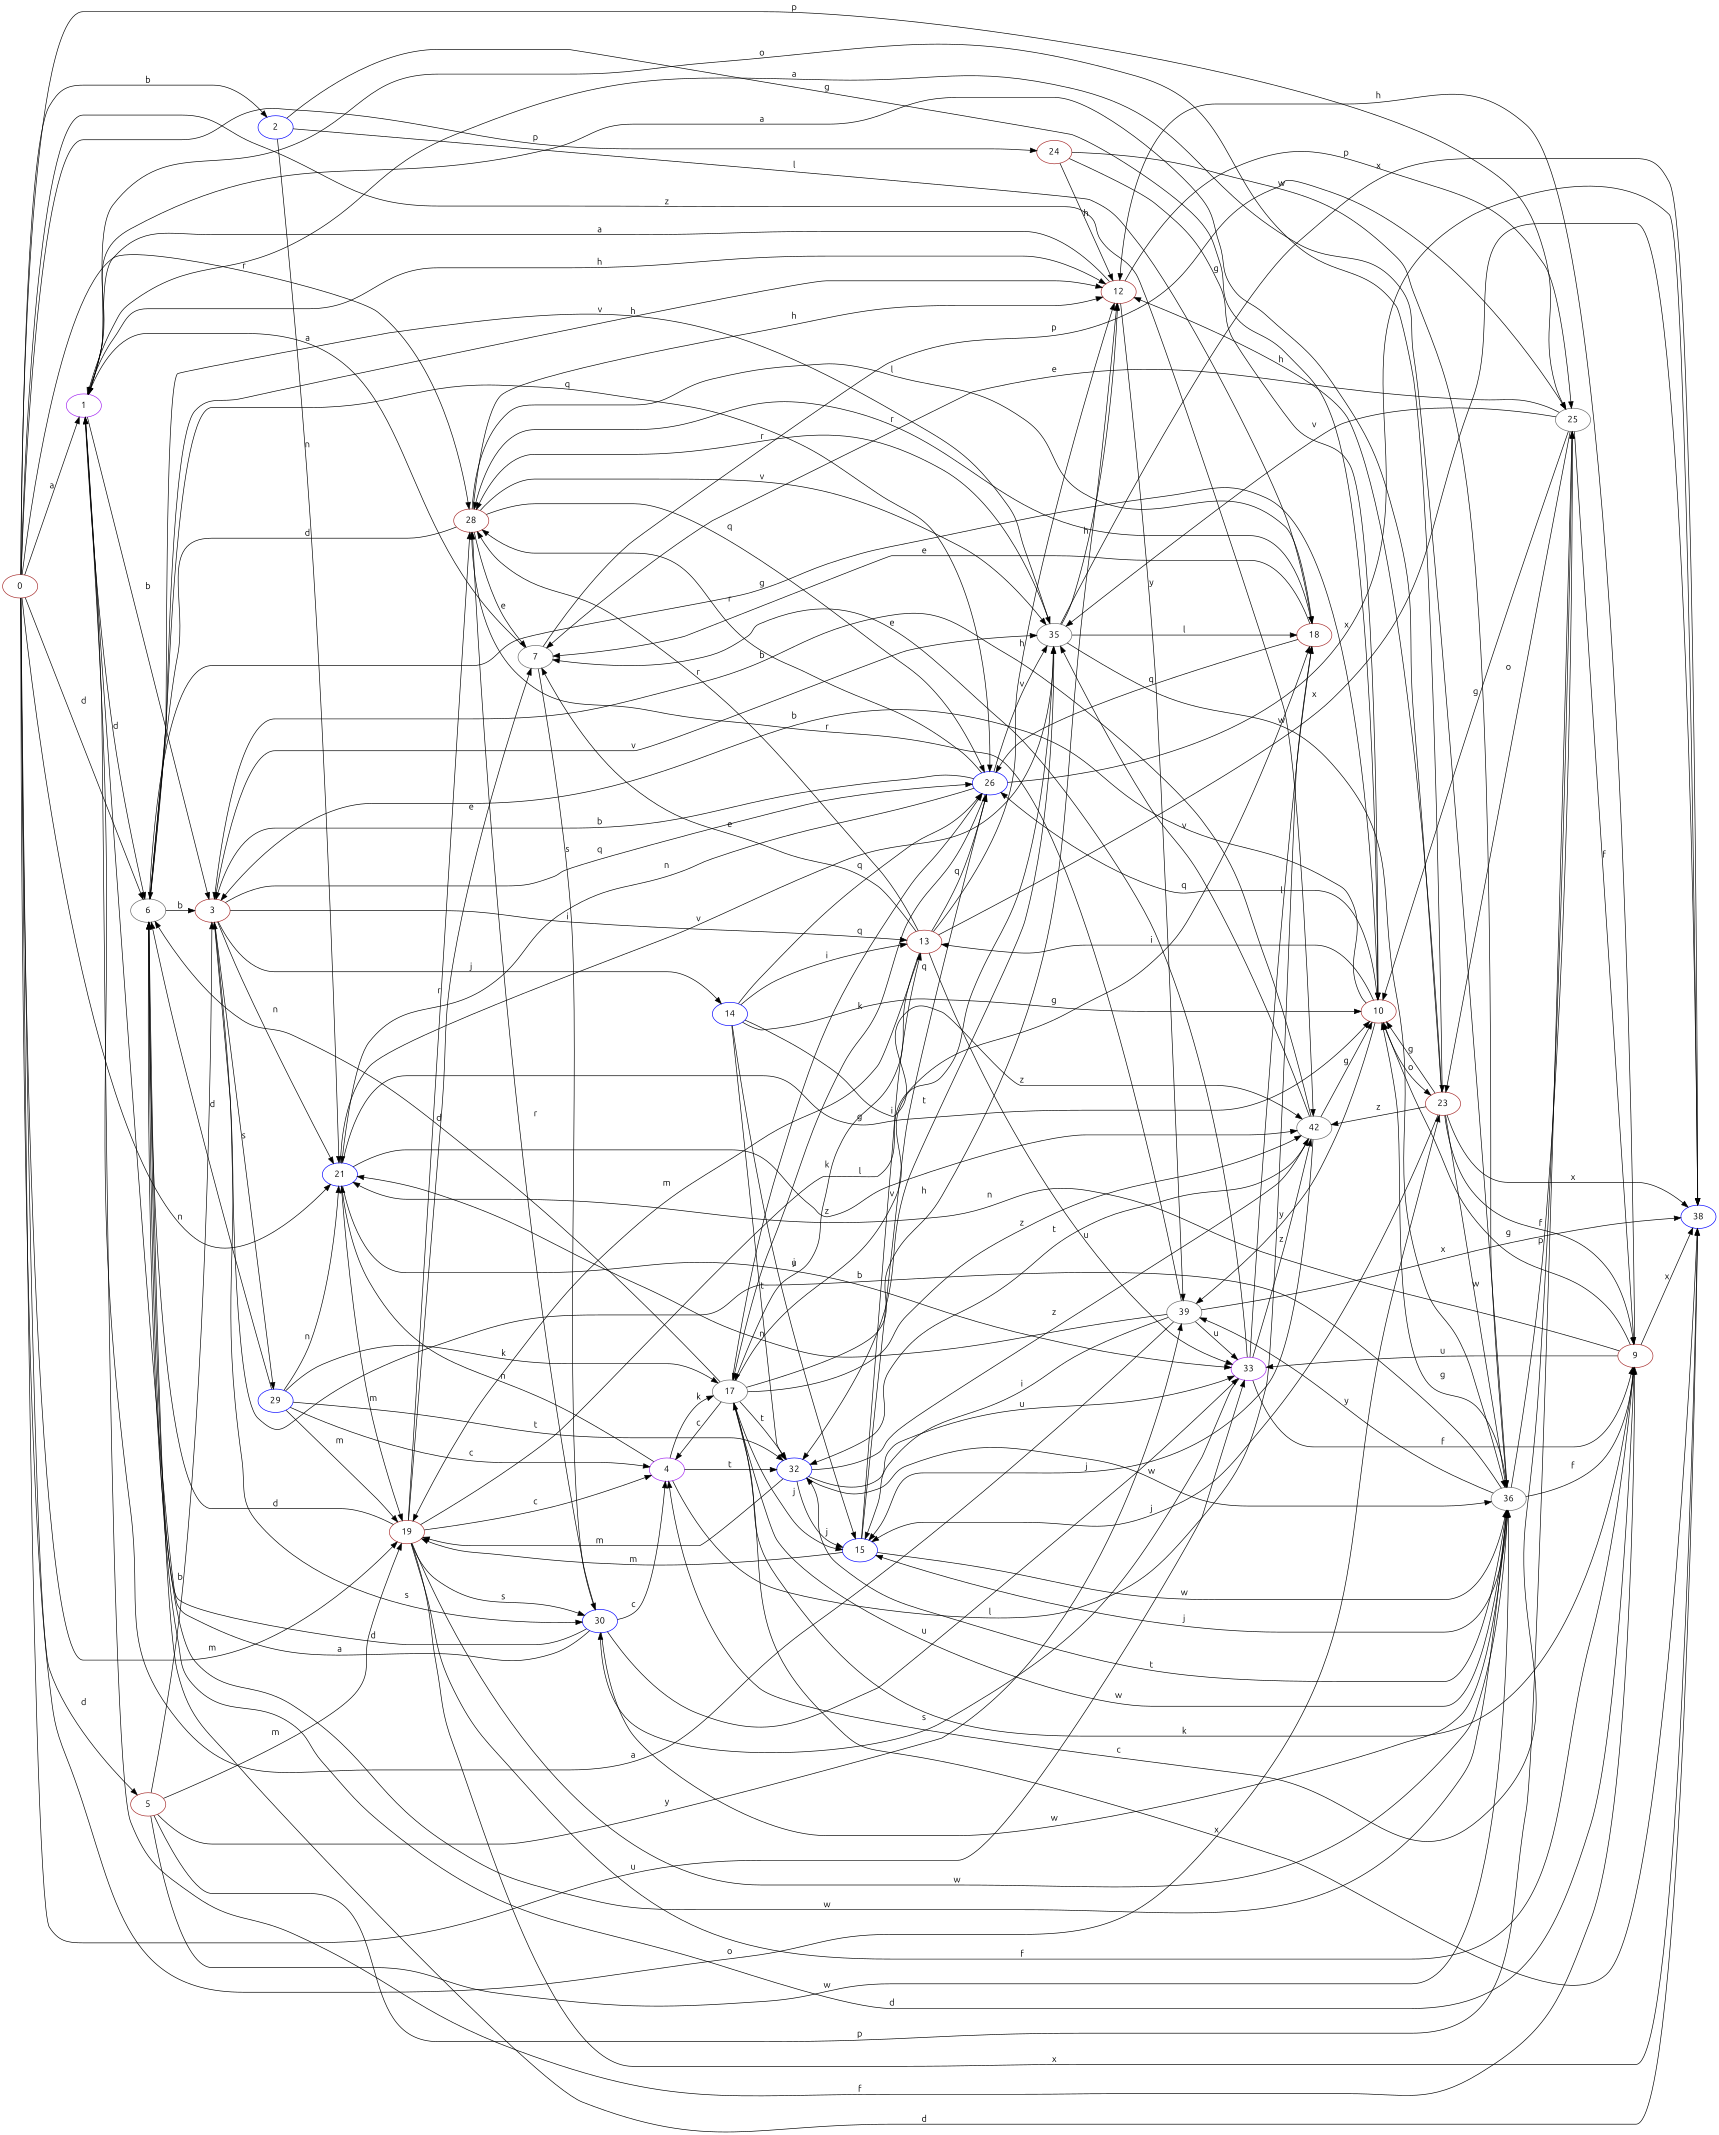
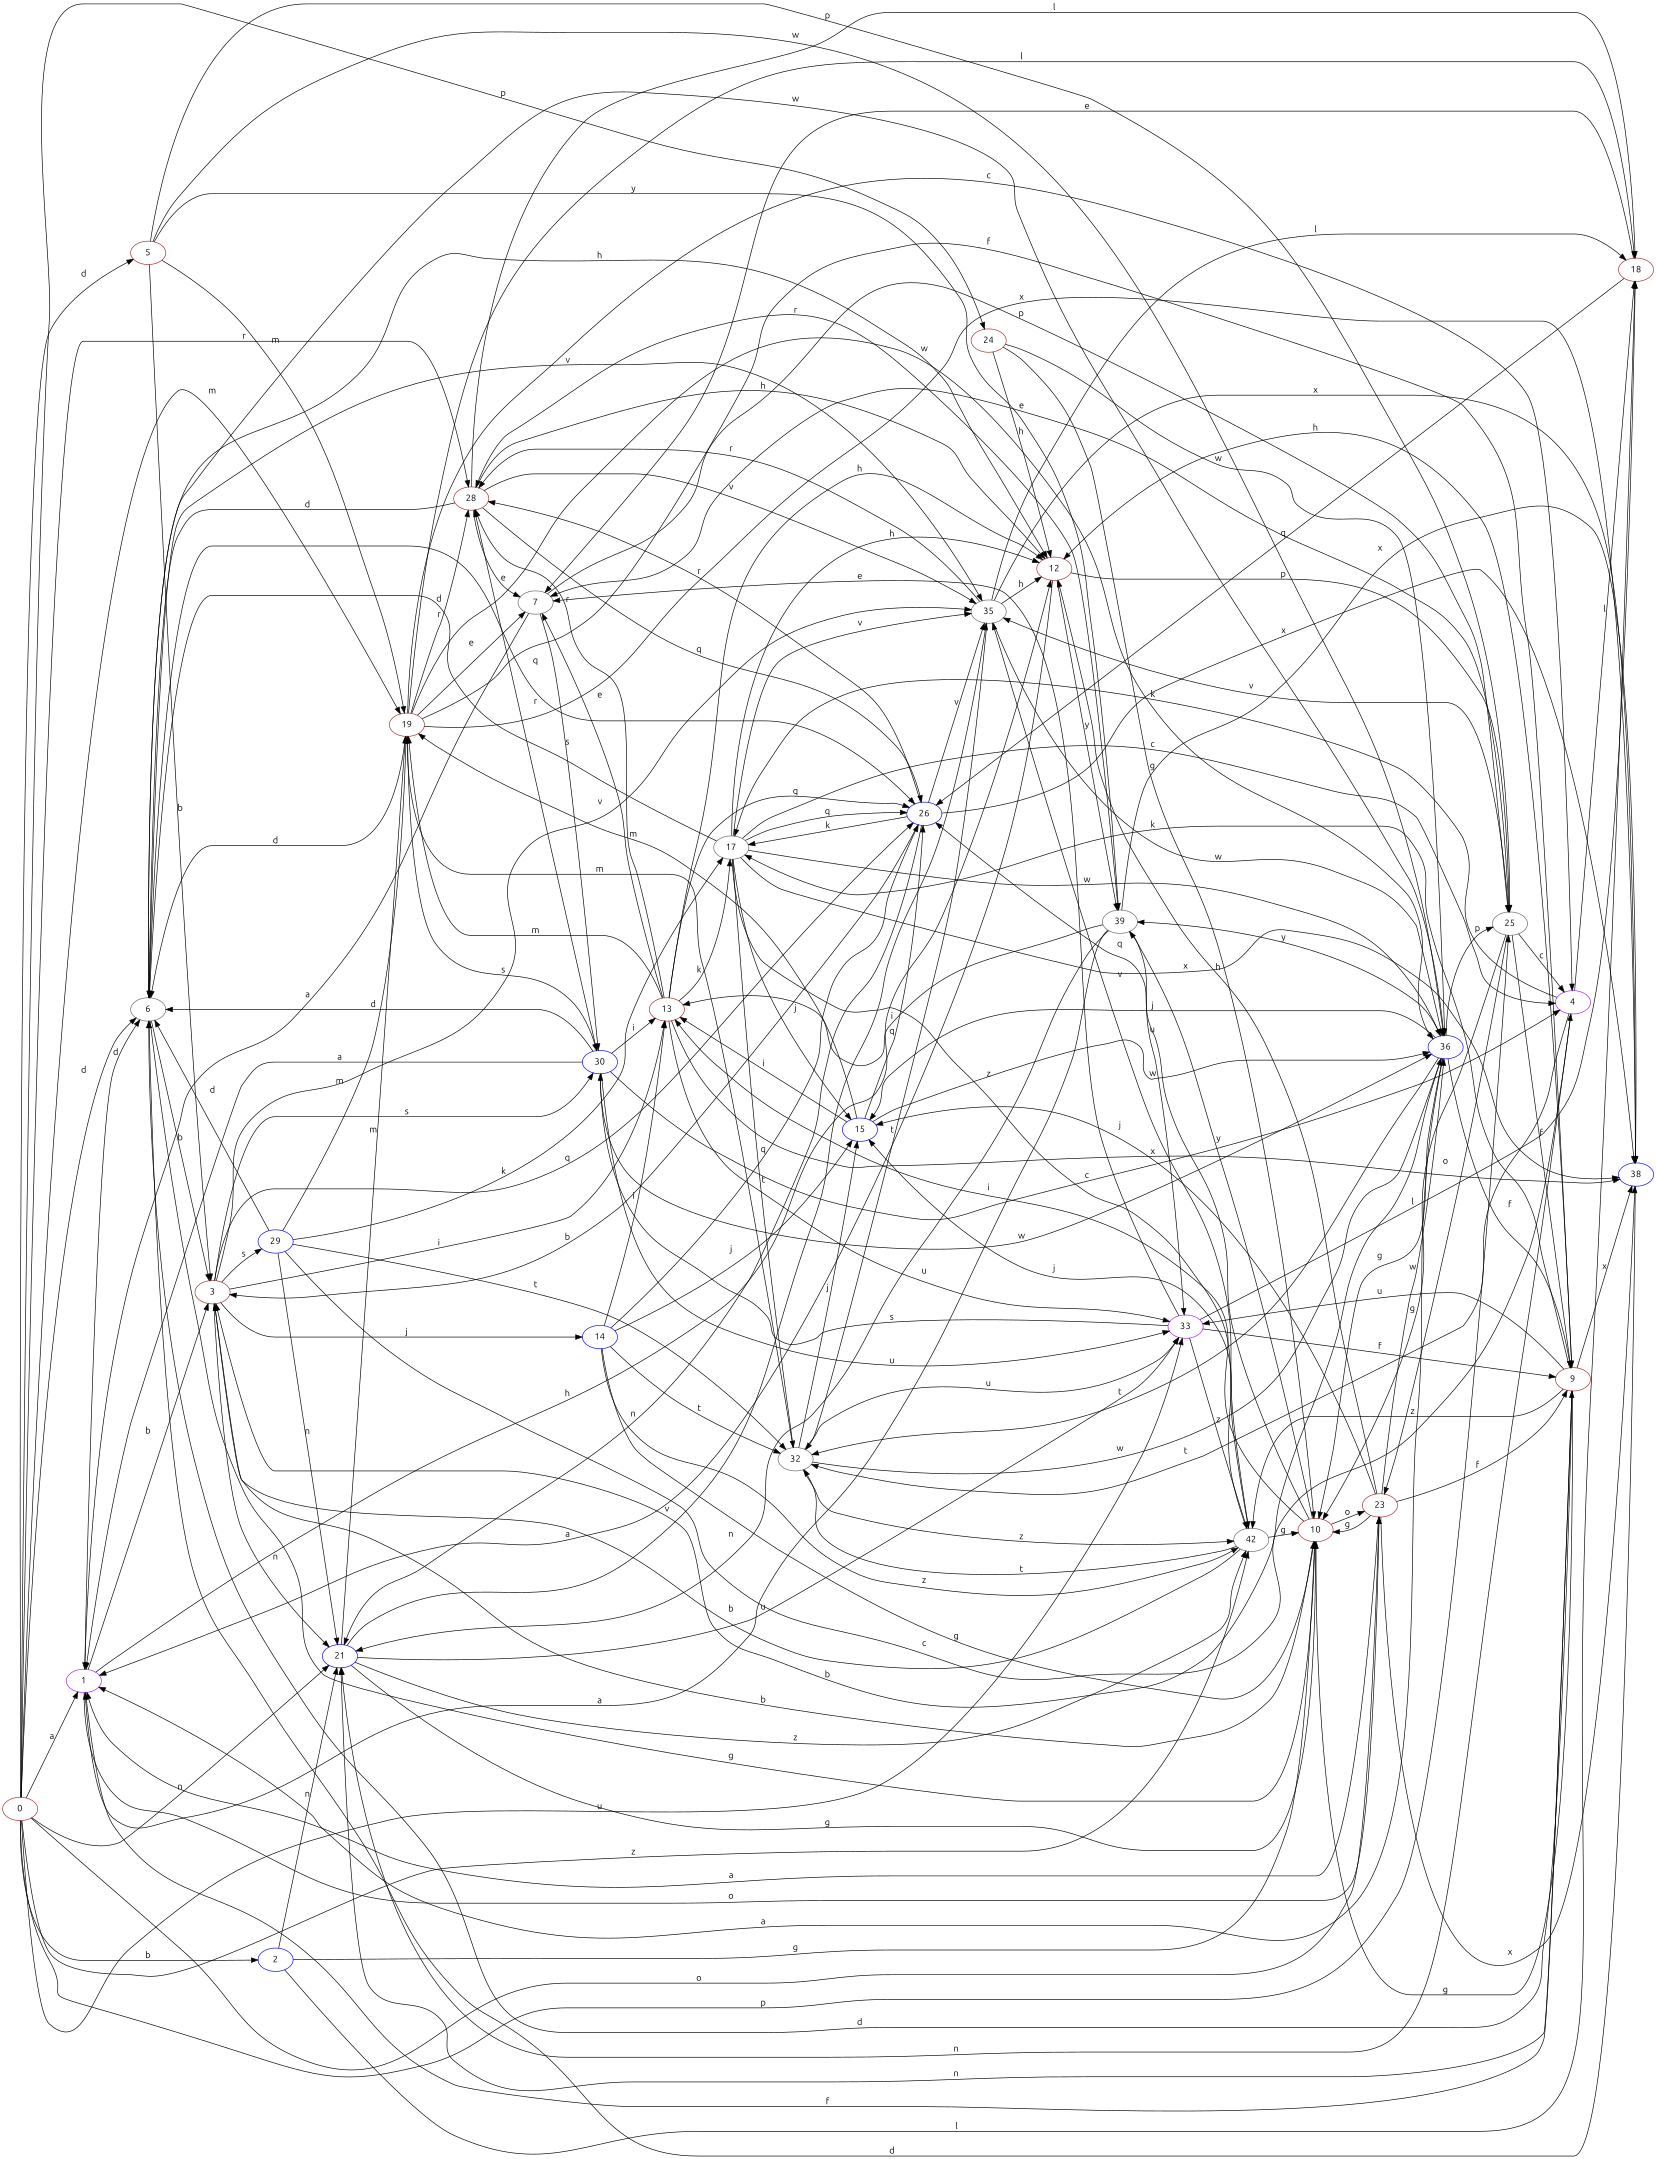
edge "18" -> "28": removed, label "r"
edge "30" -> "13": added, label "i"
edge "23" -> "42": now "9" -> "42"
edge "39" -> "15": now "39" -> "13"
node "32": color blue -> gray40
node "36": color gray40 -> blue
